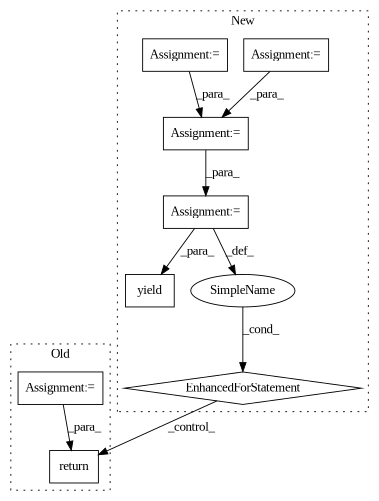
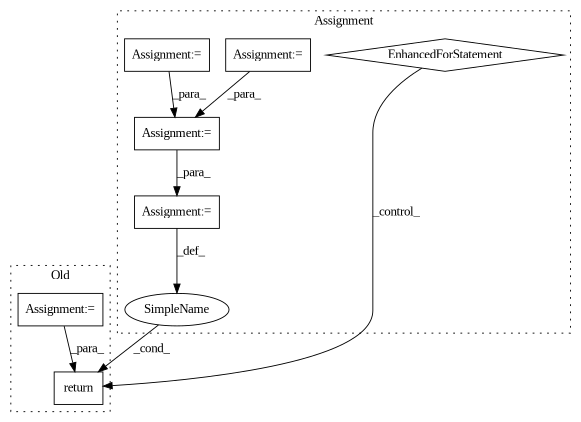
cluster "New": label "New" -> "Assignment"
node "yield": removed
edge "SimpleName" -> "EnhancedForStatement": now "SimpleName" -> "return"
